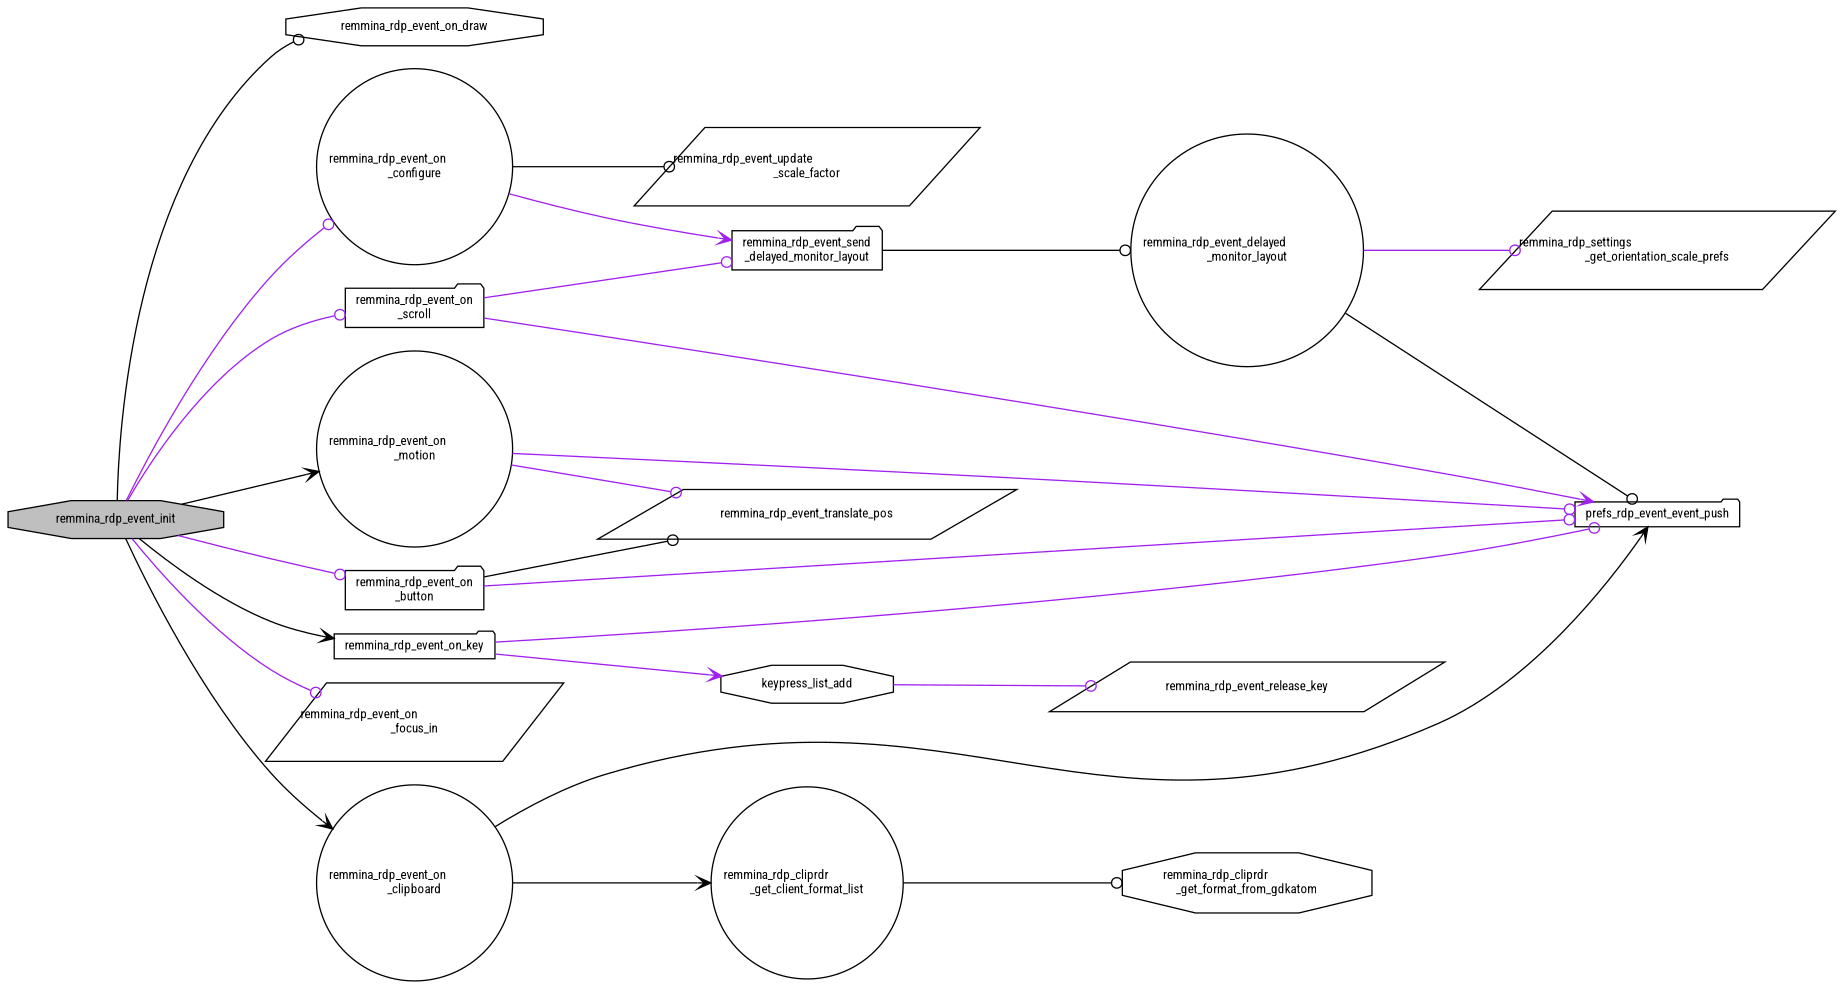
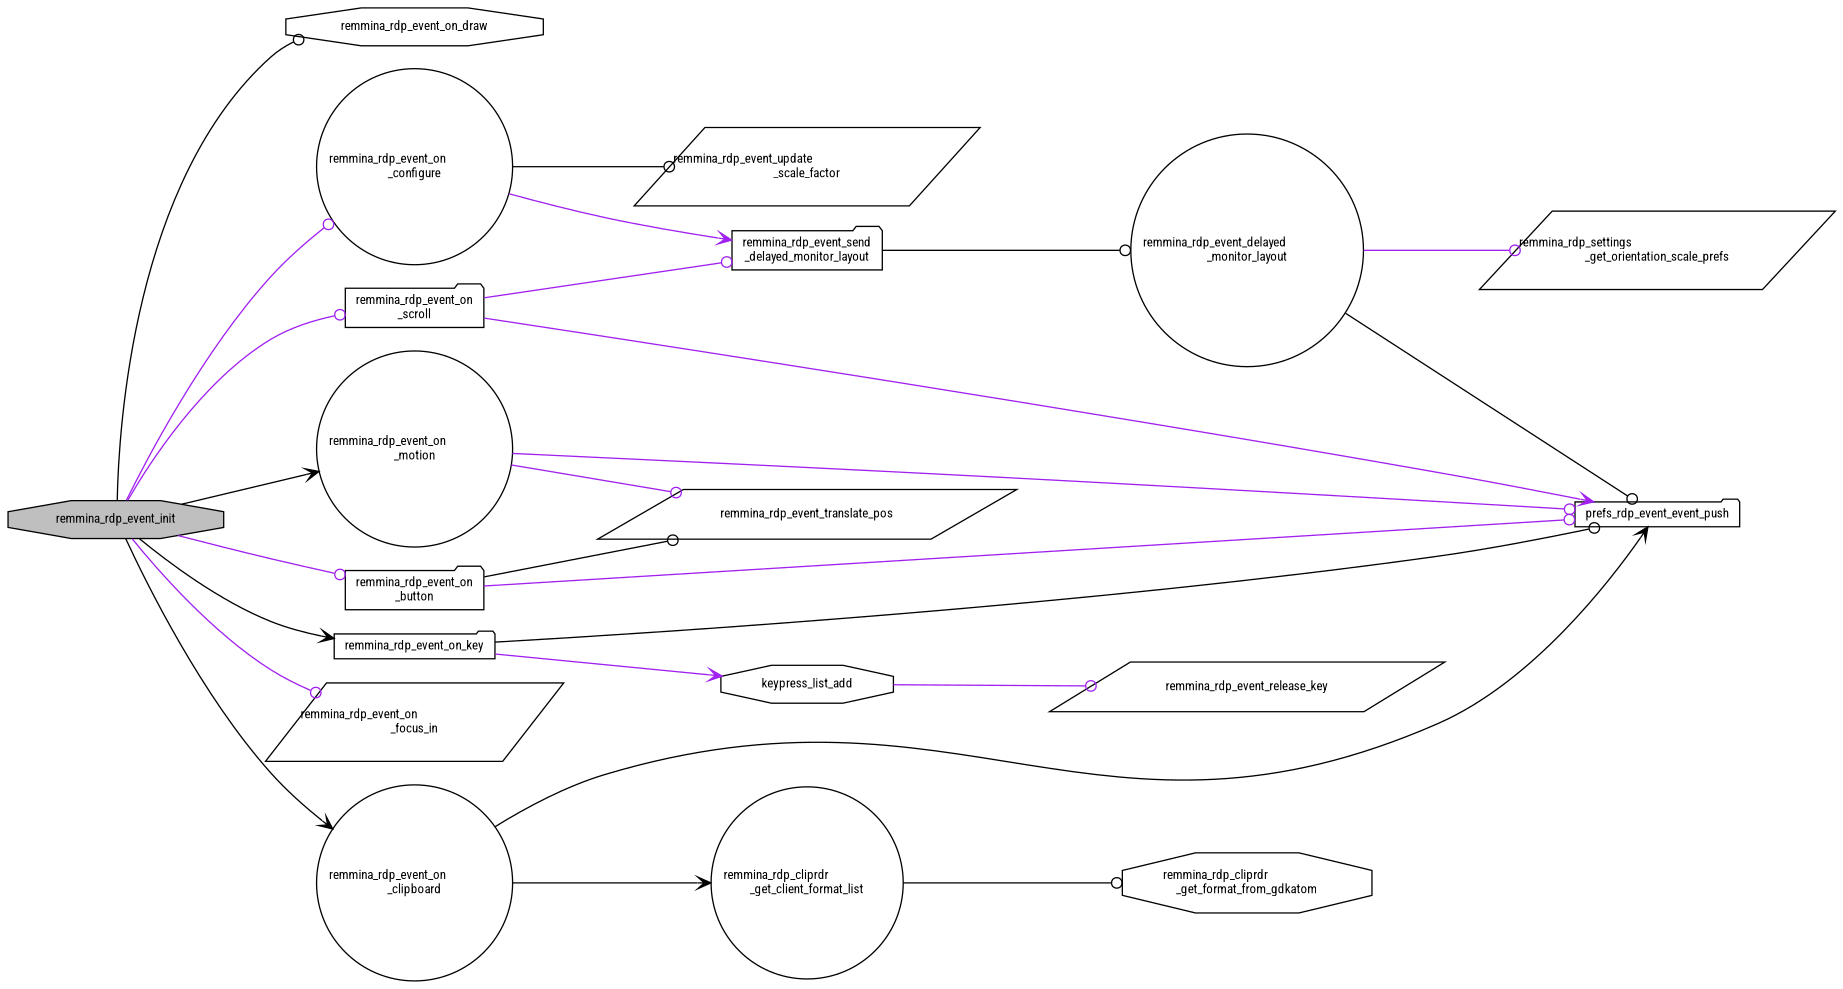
edge "remmina_rdp_event_on_key" -> "prefs_rdp_event_event_push": color purple -> black
